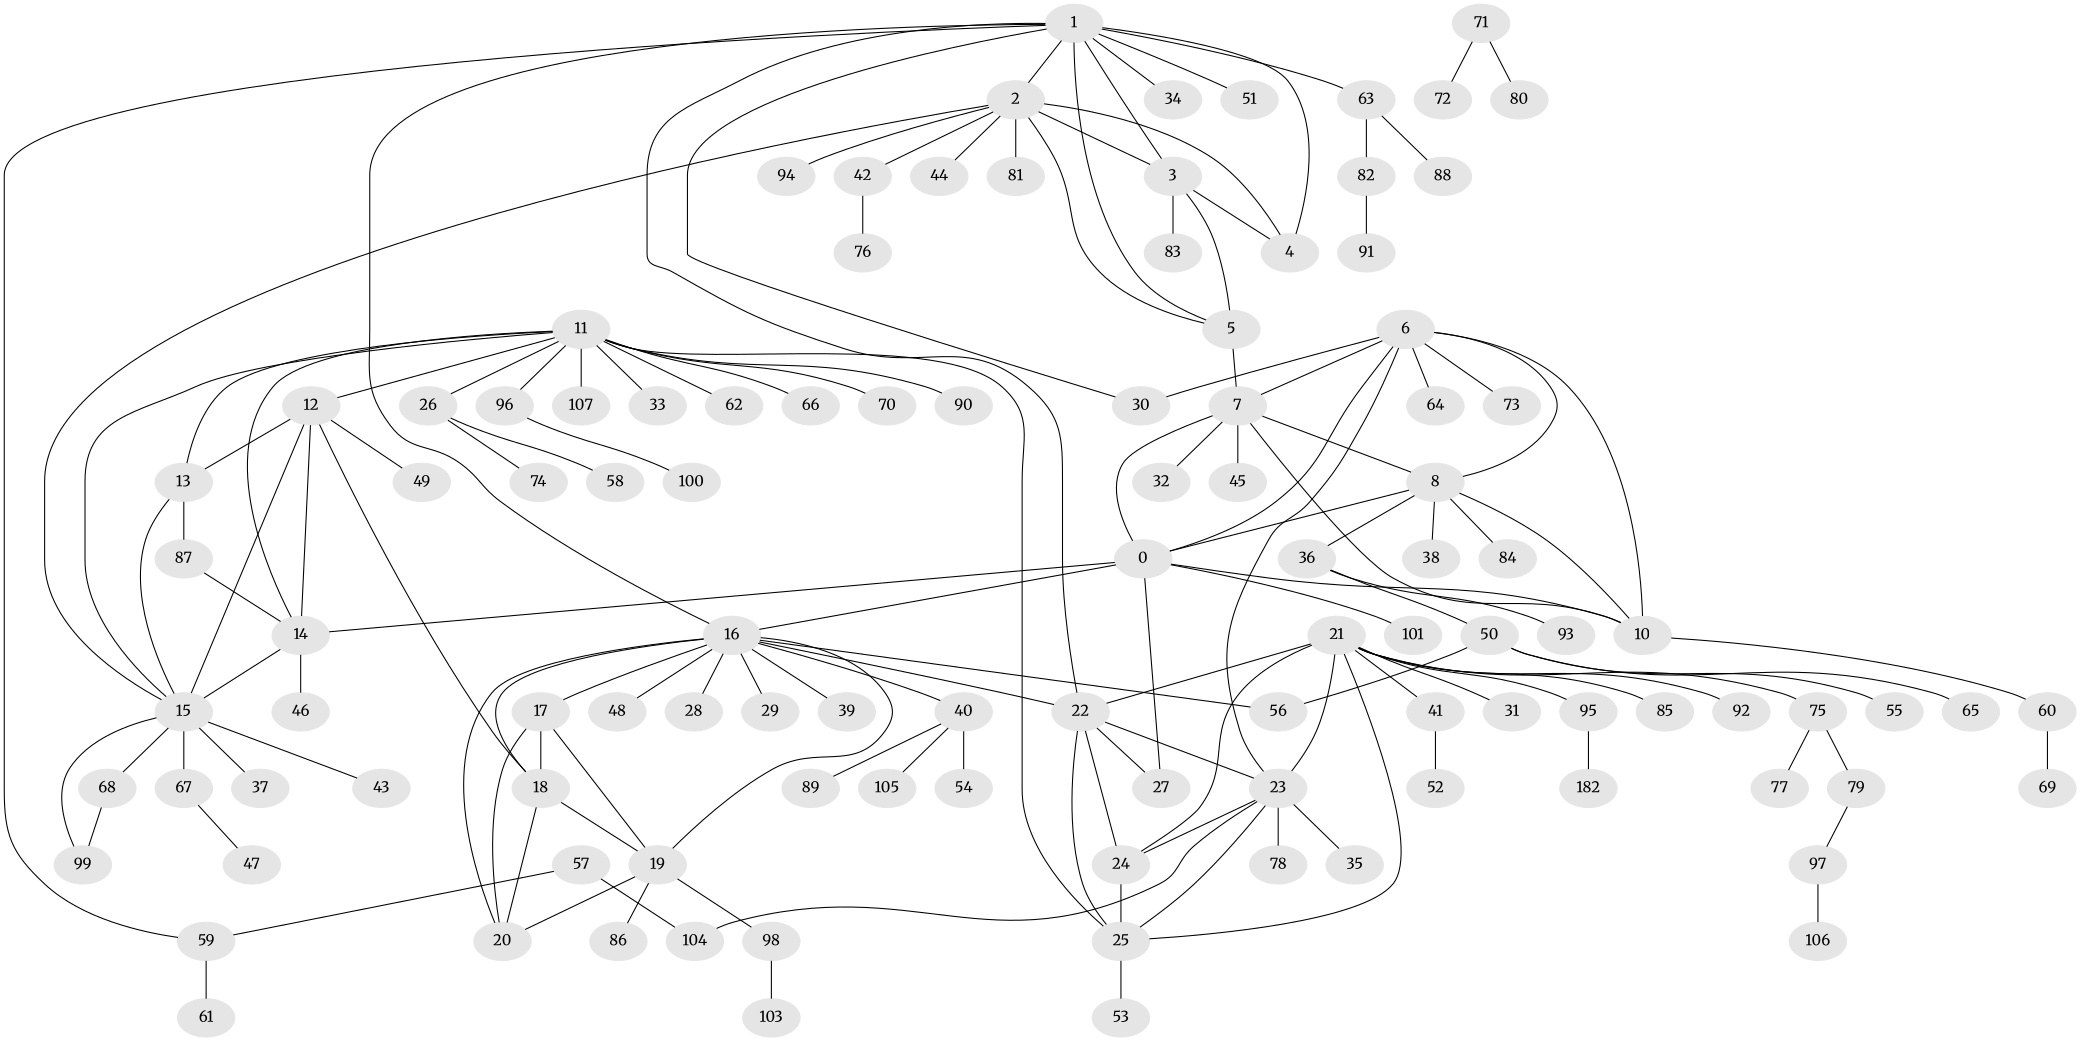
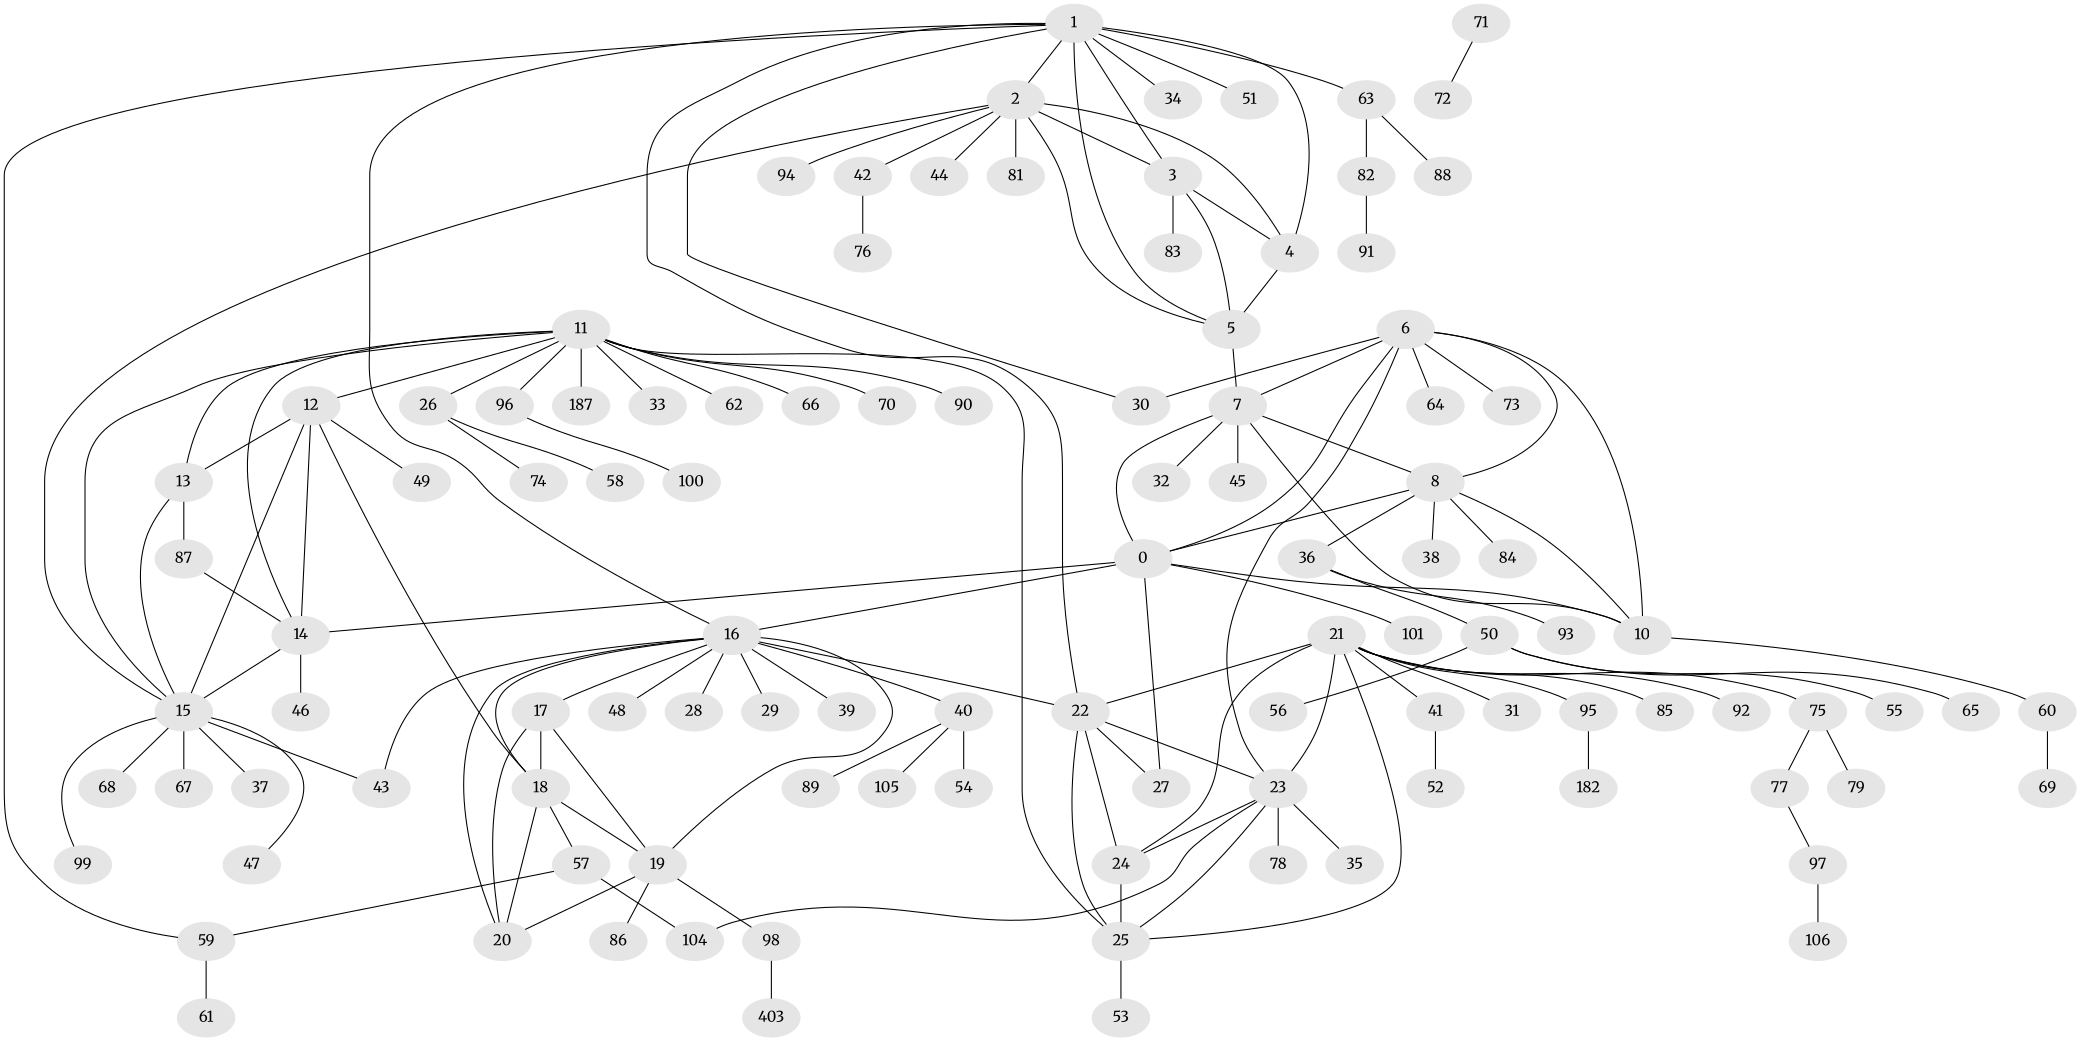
node "80": removed
edge "4" -- "5": added
node "107": label "107" -> "187"
edge "16" -- "56": now "16" -- "43"
edge "68" -- "99": removed
edge "67" -- "47": now "15" -- "47"
edge "18" -- "57": added
edge "79" -- "97": now "77" -- "97"
node "103": label "103" -> "403"
